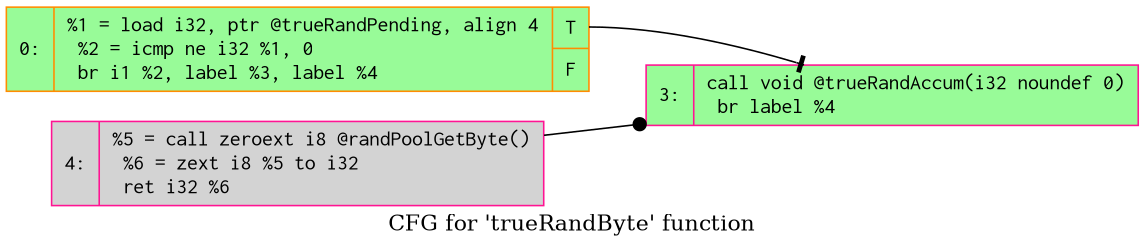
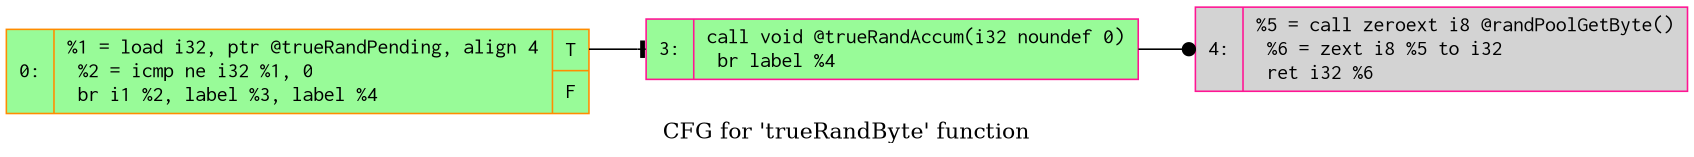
edge "4:" -> "3:": reversed
